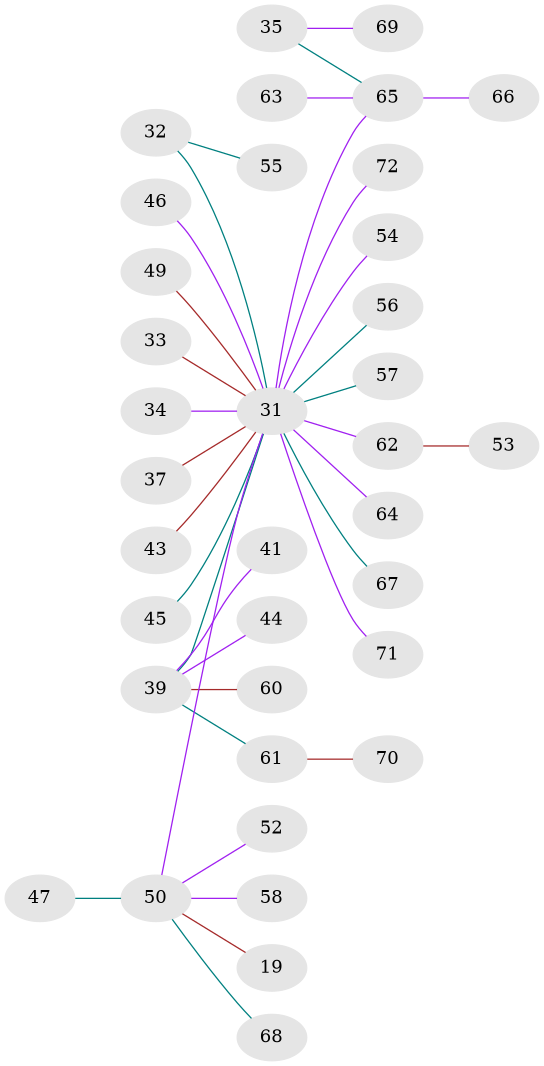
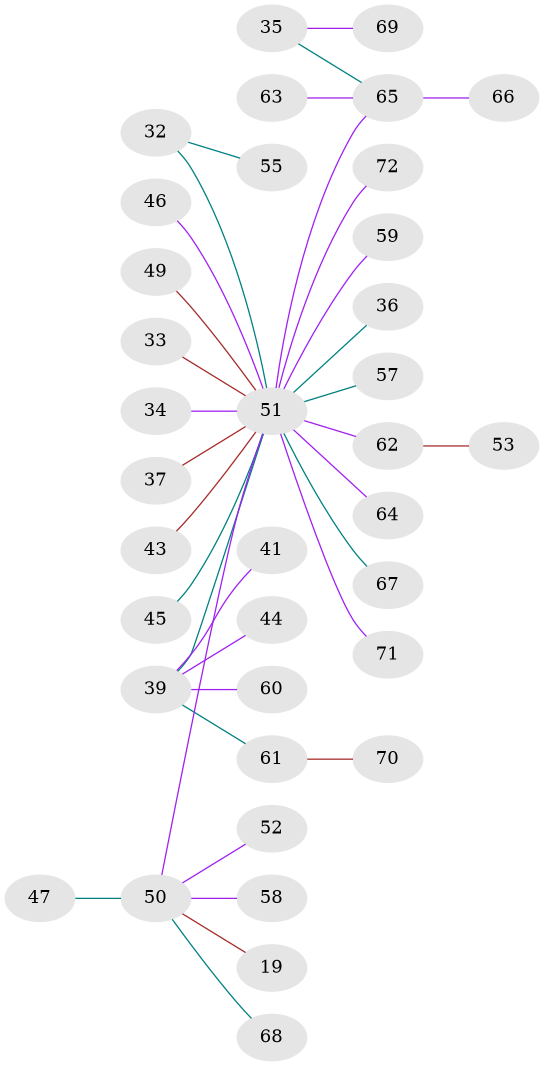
node "54": label "54" -> "59"
node "56": label "56" -> "36"
node "31": label "31" -> "51"
edge "39" -- "60": color brown -> purple
